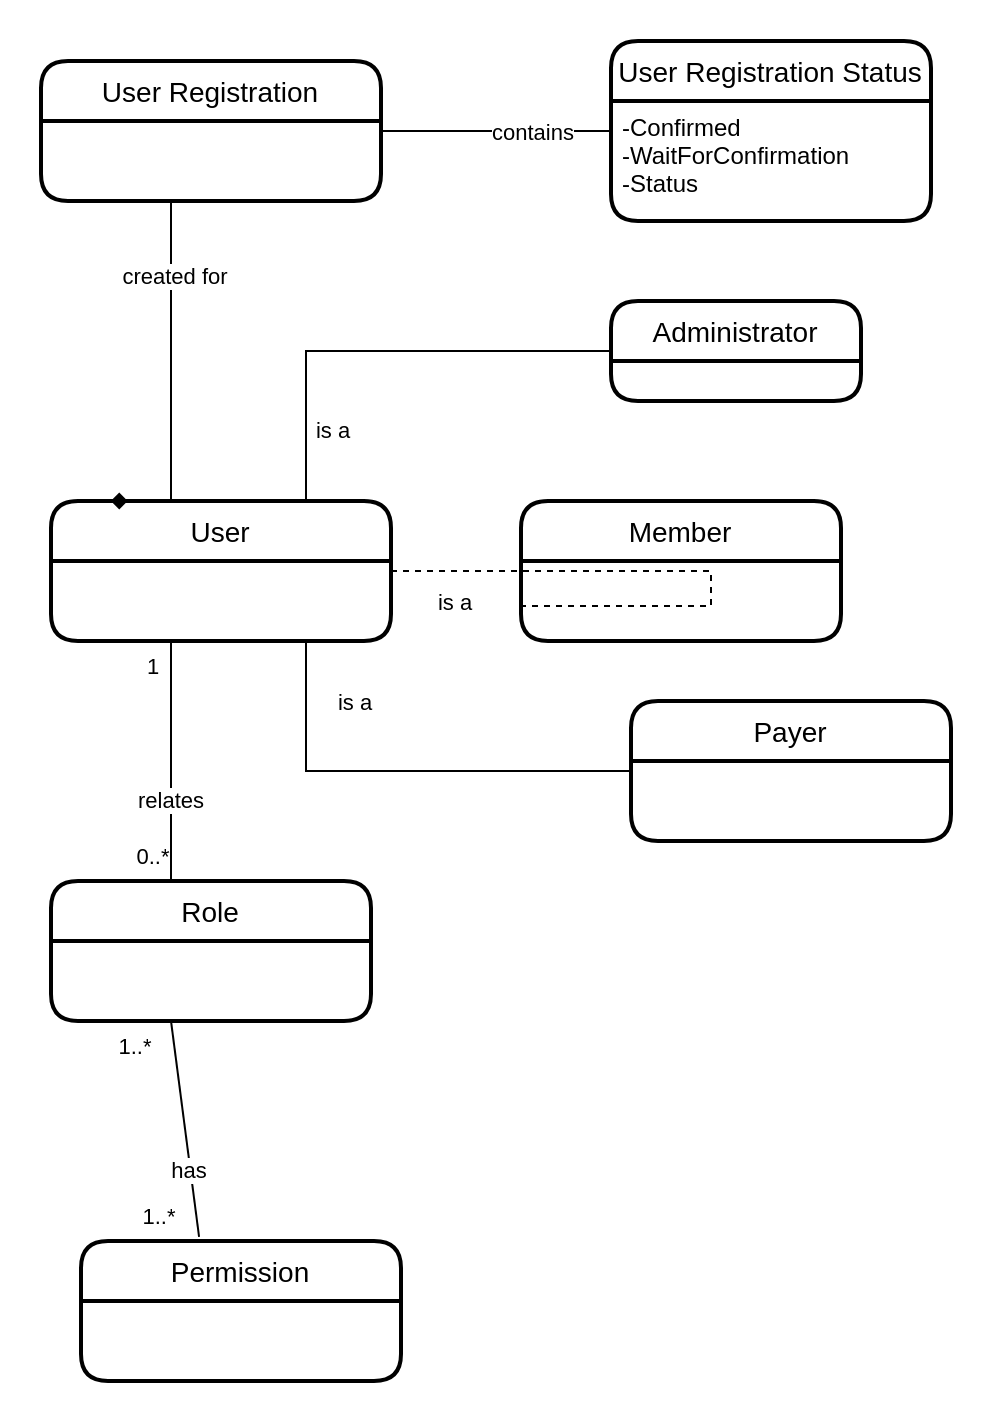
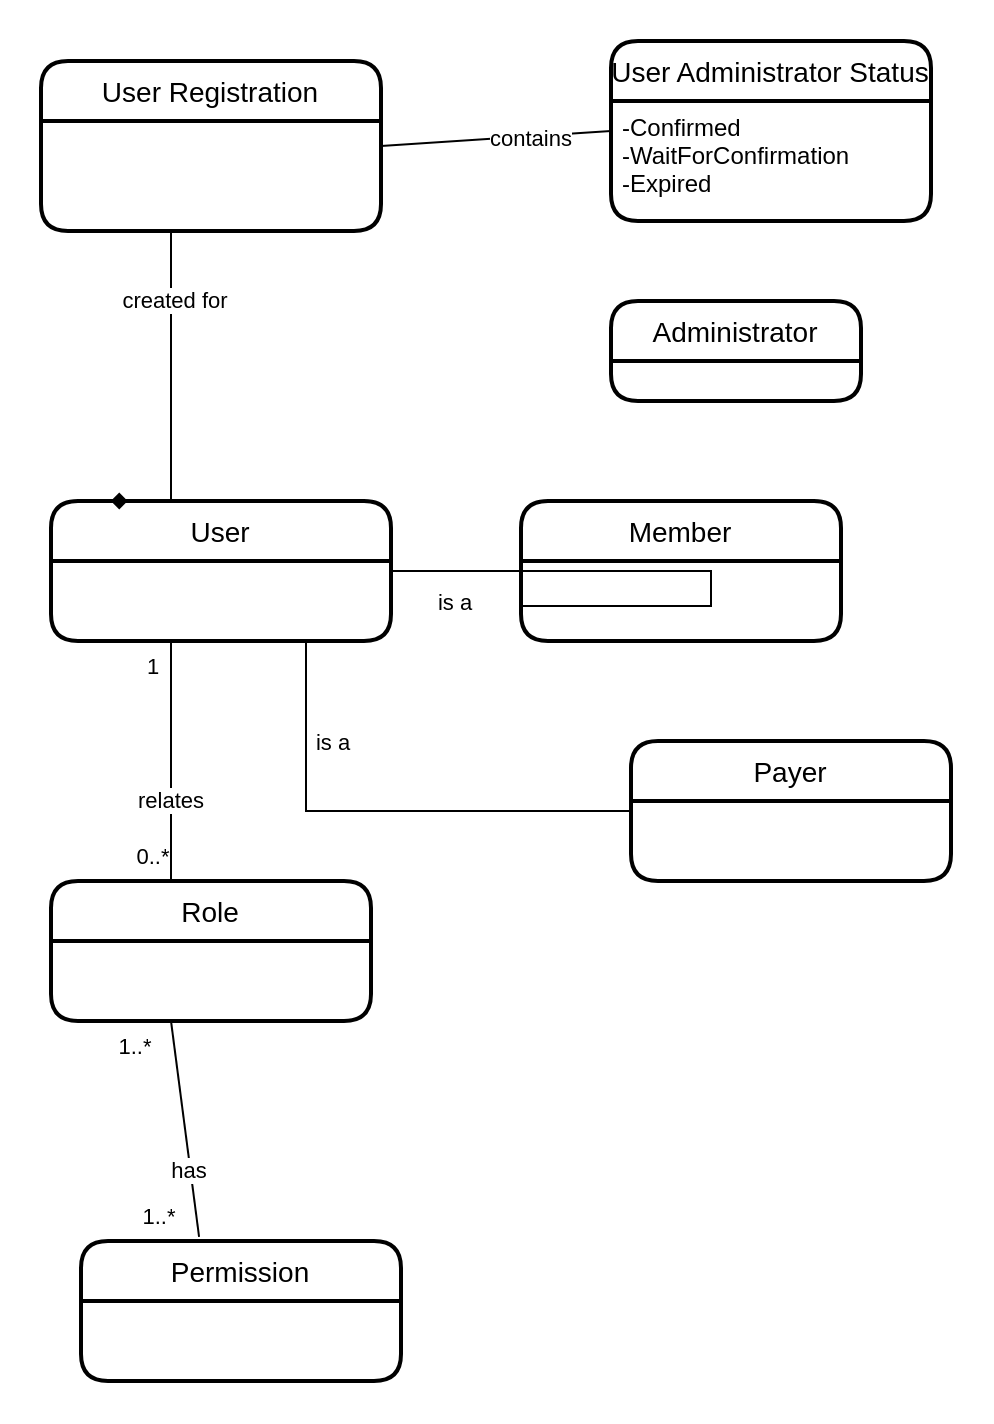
node "User Registration Status": label "User Registration Status" -> "User Administrator Status"
node "-Confirmed -WaitForConfirmation -Status": label "-Confirmed -WaitForConfirmation -Status" -> "-Confirmed -WaitForConfirmation -Expired"
node "User Registration": size 340x140 -> 340x170
edge "Administrator" -- "User": removed, label "is a"
edge "User" -- "Member": style dashed -> solid
node "Payer": moved (791, 771) -> (791, 811)
